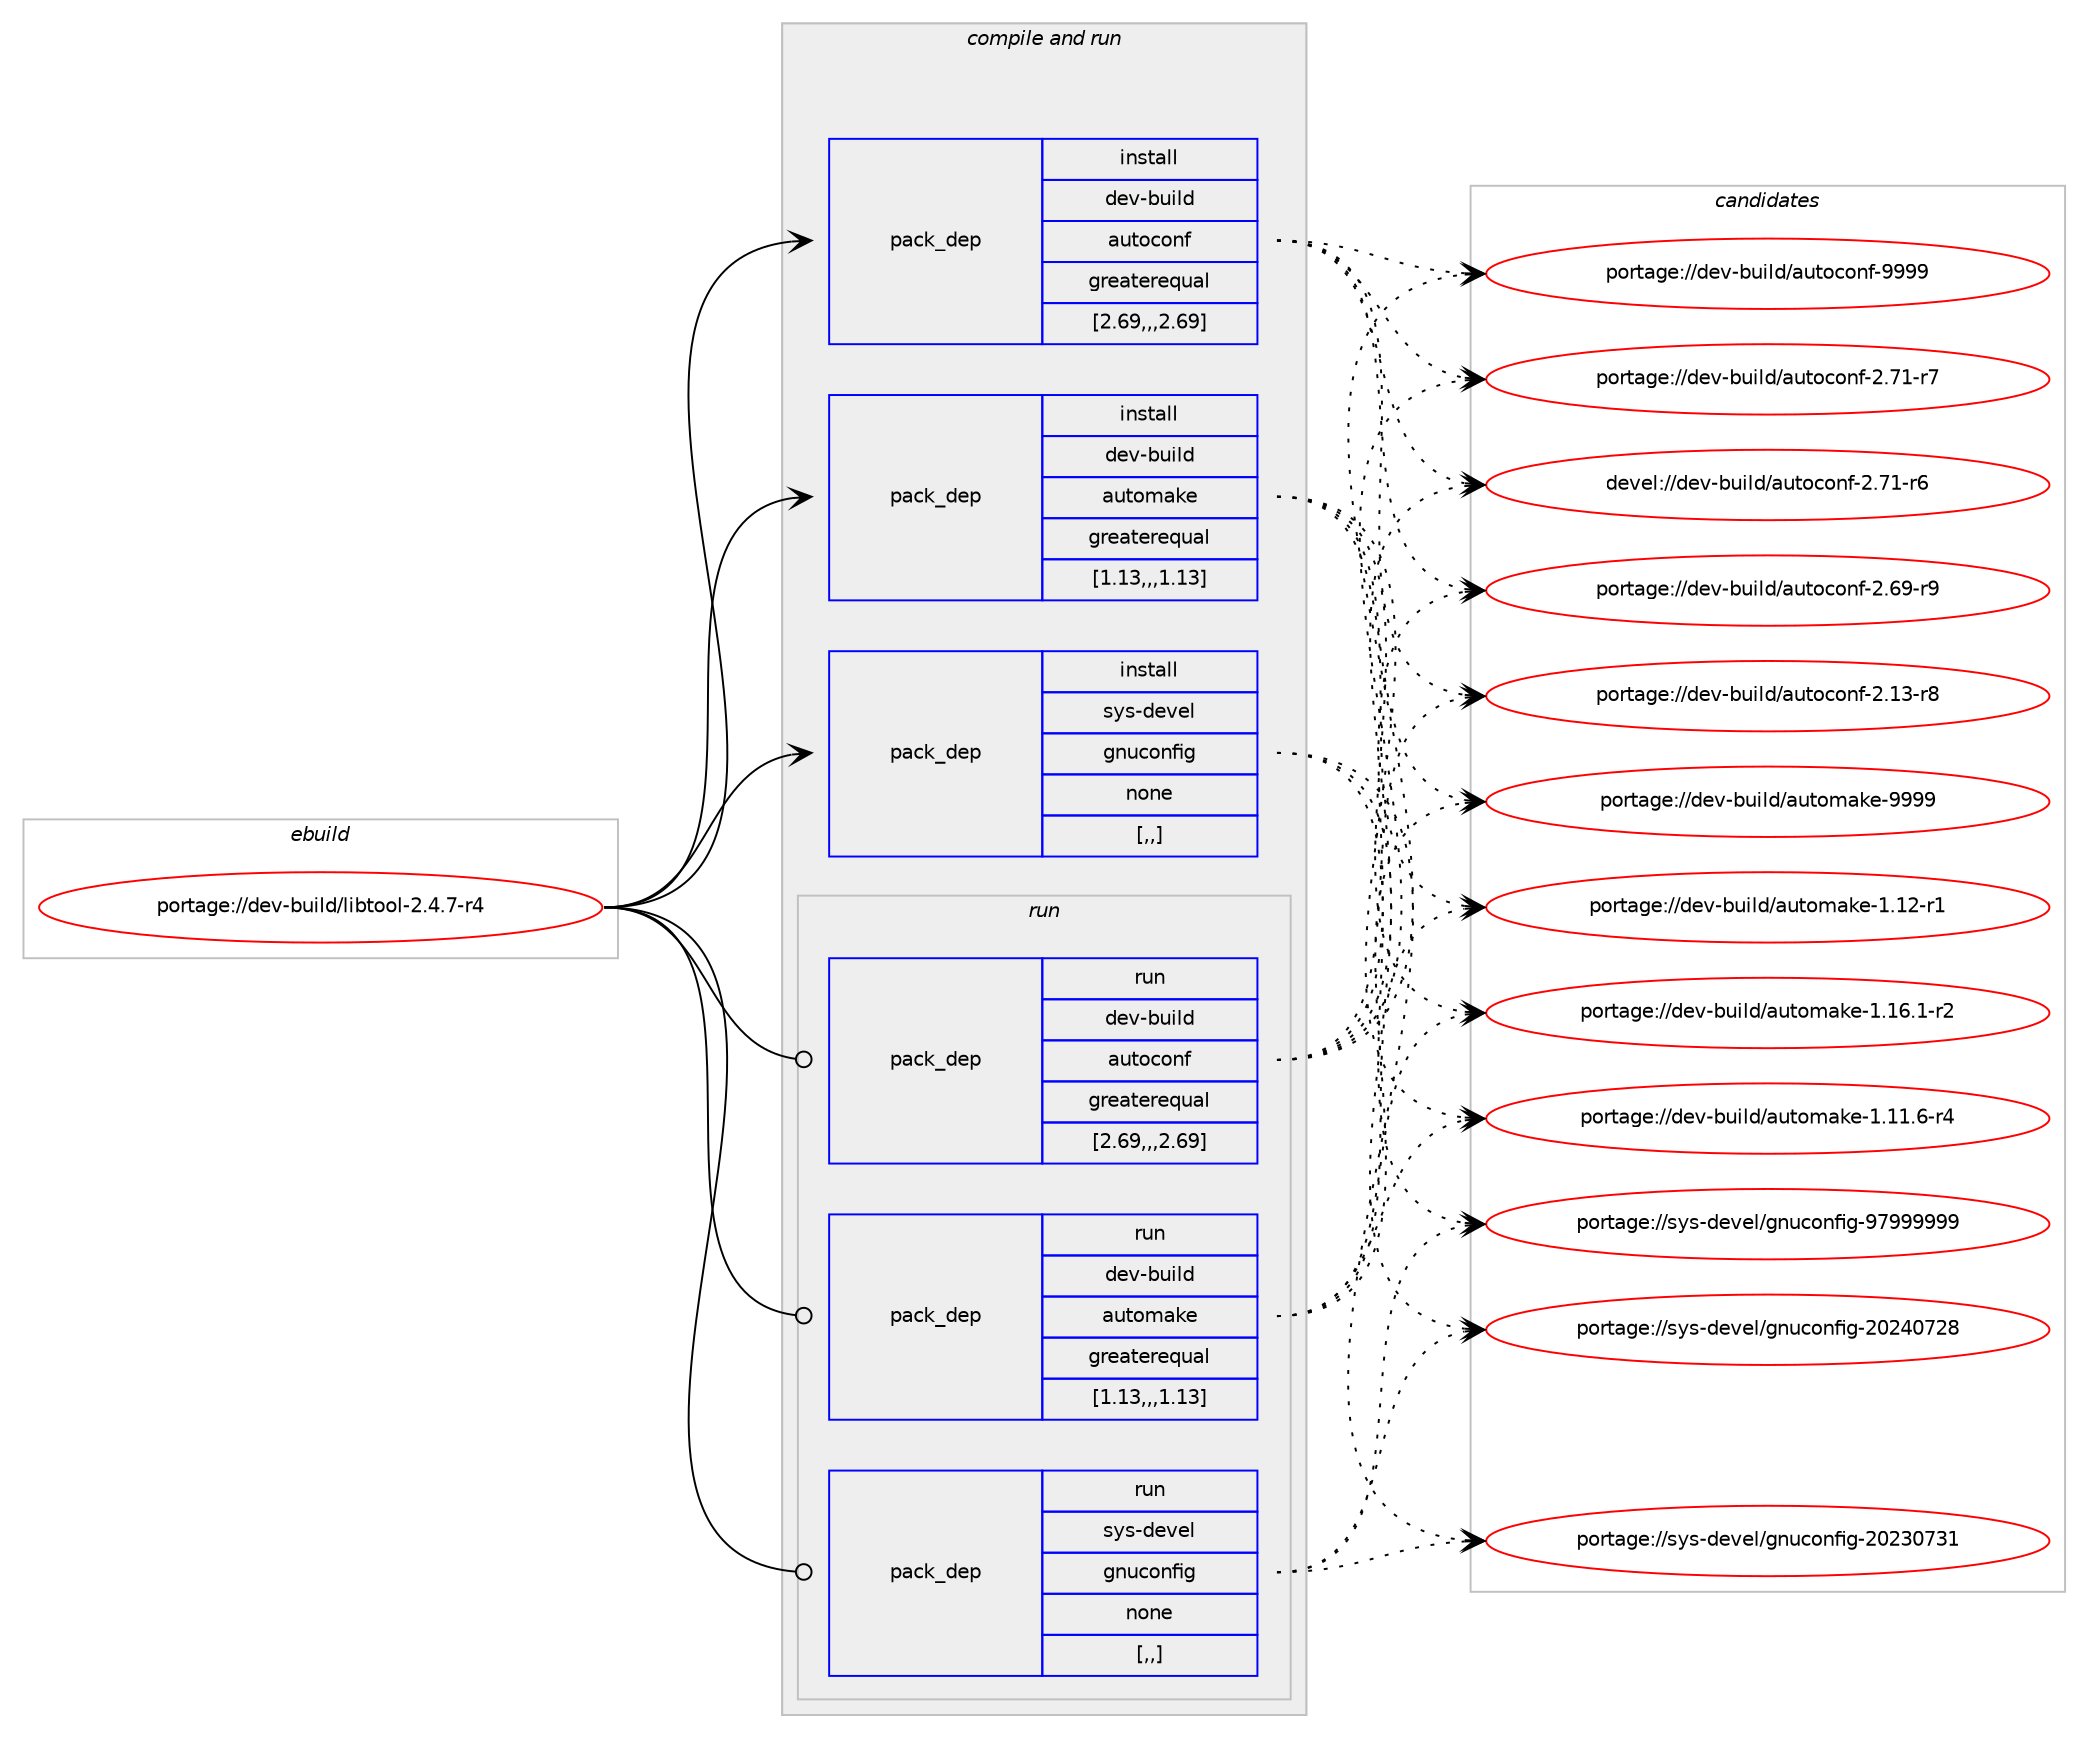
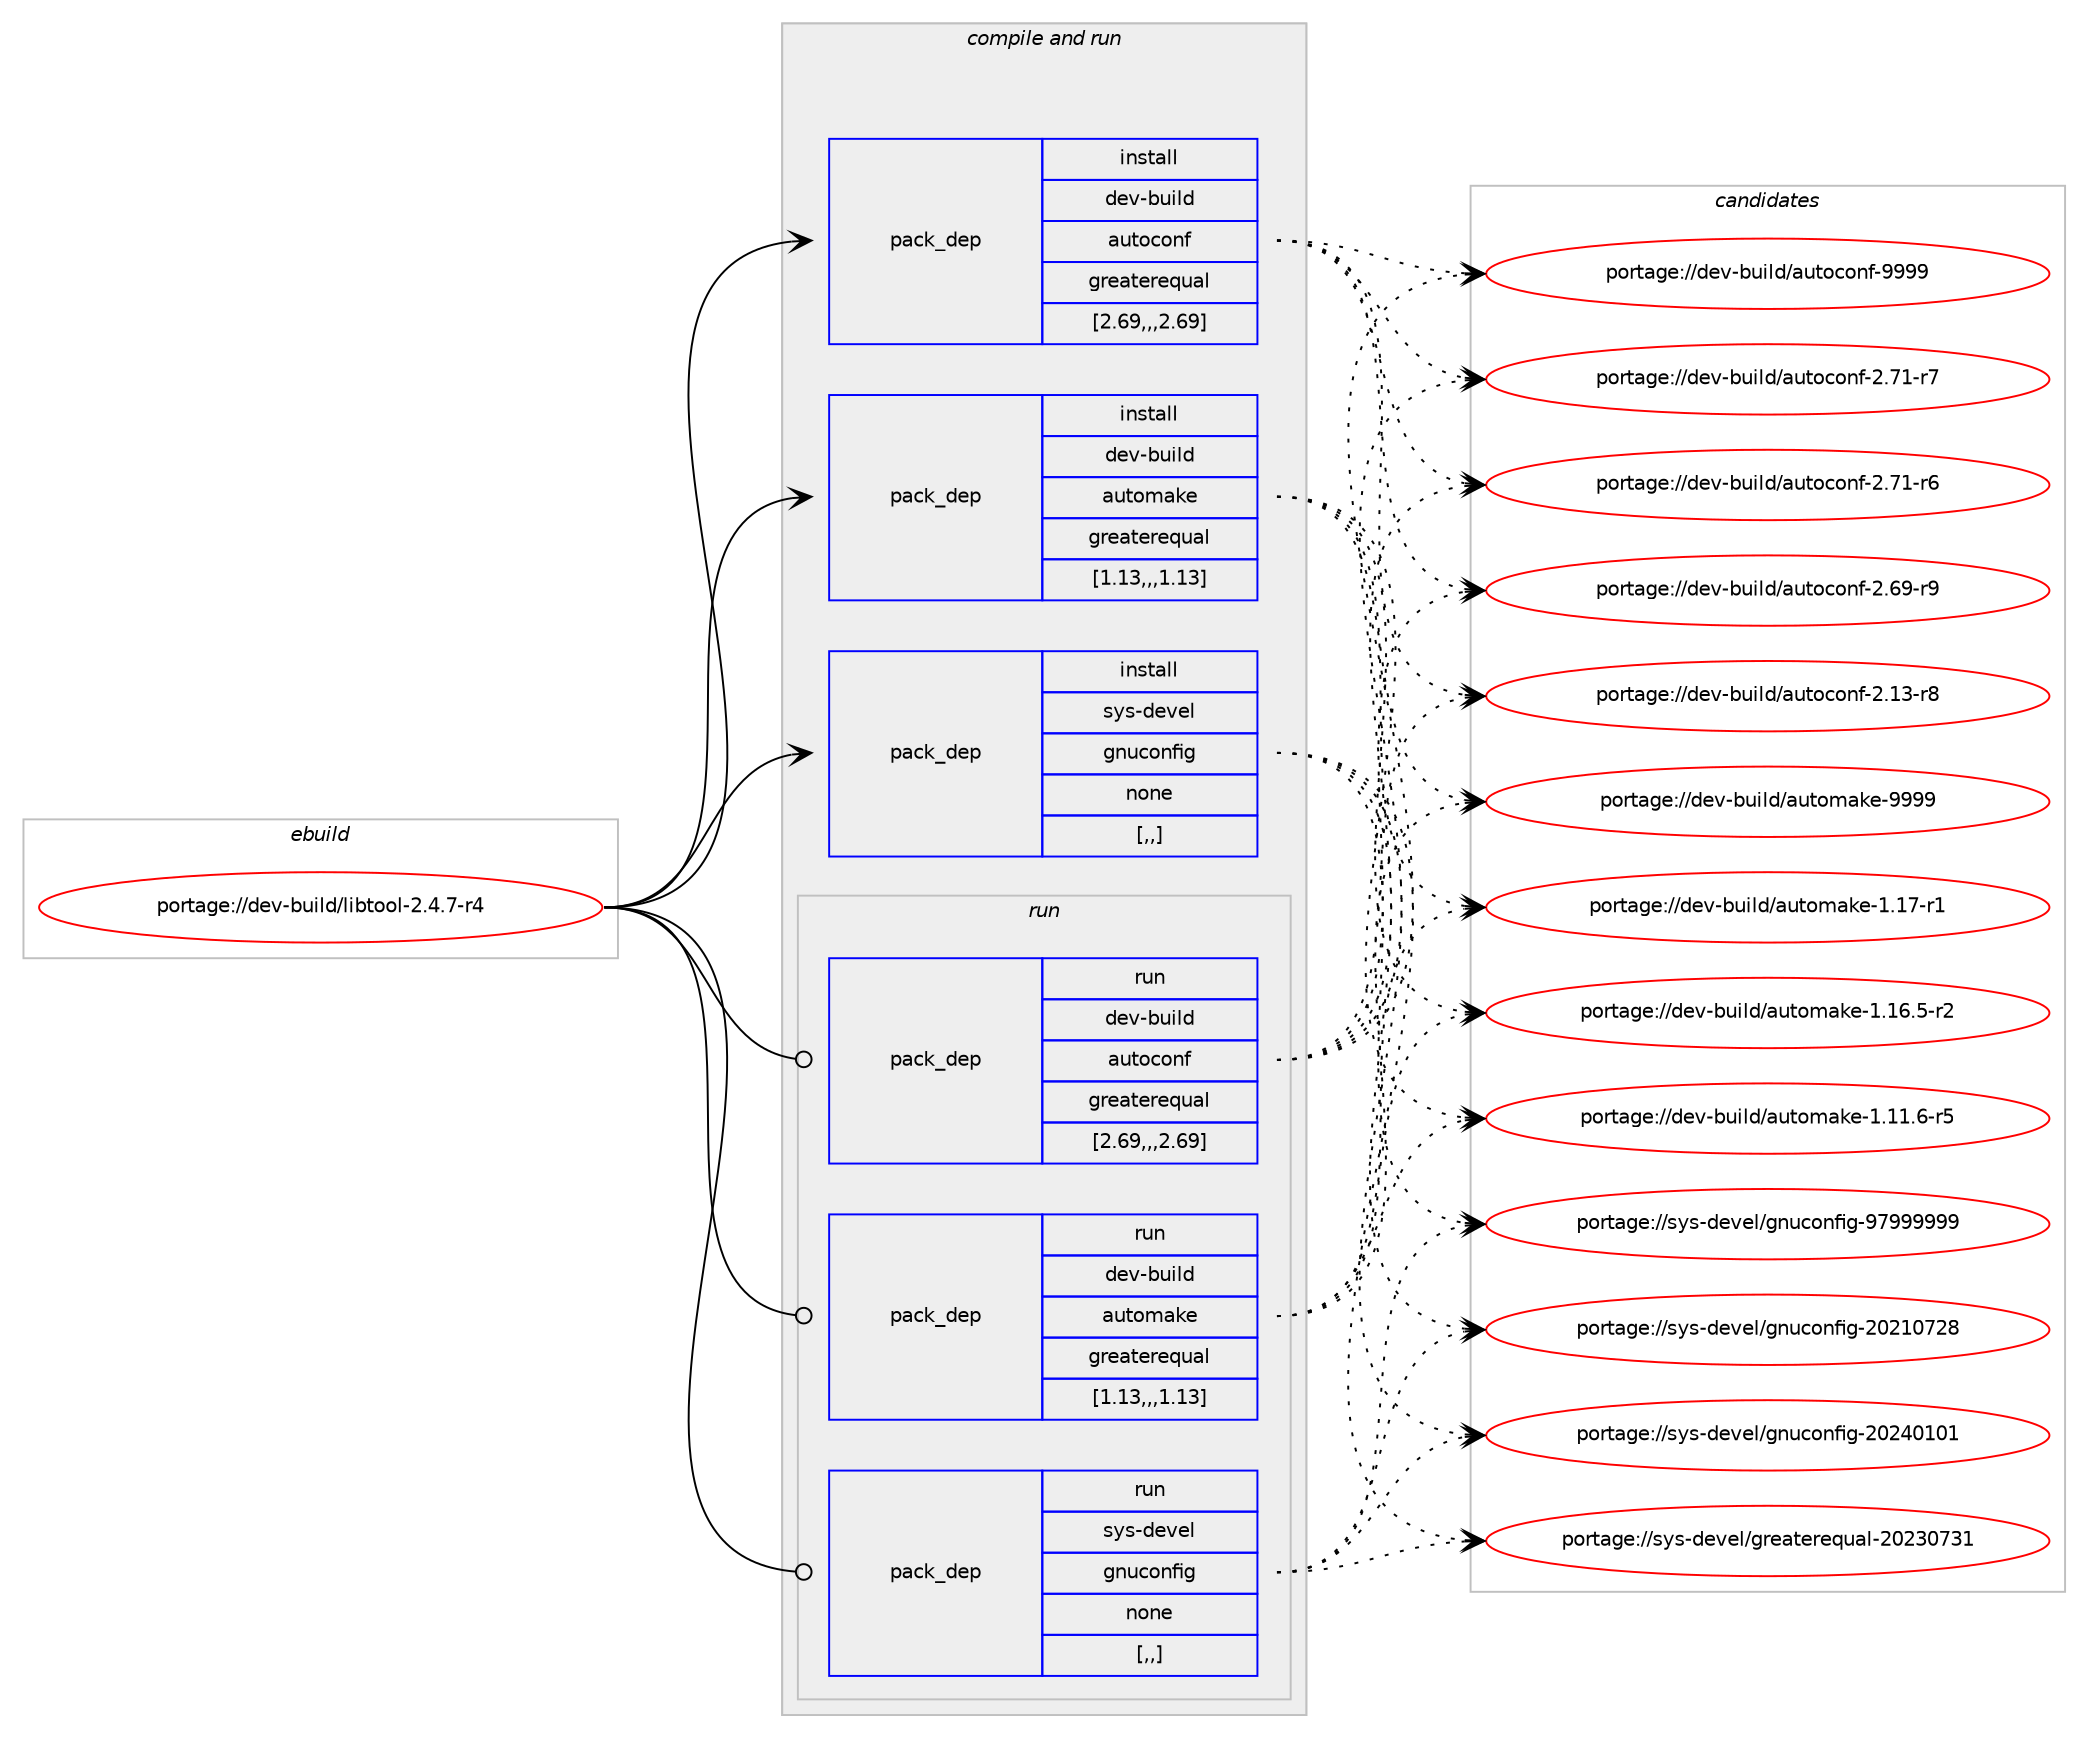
node "devel://dev-build/autoconf-2.71-r6": label "devel://dev-build/autoconf-2.71-r6" -> "portage://dev-build/autoconf-2.71-r6"
node "portage://dev-build/automake-1.12-r1": label "portage://dev-build/automake-1.12-r1" -> "portage://dev-build/automake-1.17-r1"
node "portage://dev-build/automake-1.16.1-r2": label "portage://dev-build/automake-1.16.1-r2" -> "portage://dev-build/automake-1.16.5-r2"
node "portage://dev-build/automake-1.11.6-r4": label "portage://dev-build/automake-1.11.6-r4" -> "portage://dev-build/automake-1.11.6-r5"
node "portage://sys-devel/gnuconfig-20240728": label "portage://sys-devel/gnuconfig-20240728" -> "portage://sys-devel/gnuconfig-20210728"
node "portage://sys-devel/gnuconfig-20240101": added
node "portage://sys-devel/gnuconfig-20230731": label "portage://sys-devel/gnuconfig-20230731" -> "portage://sys-devel/greaterequal-20230731"
